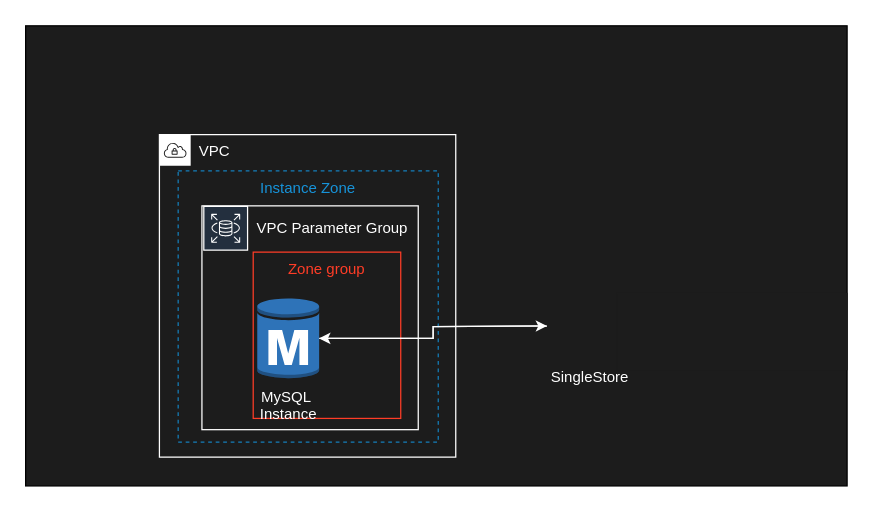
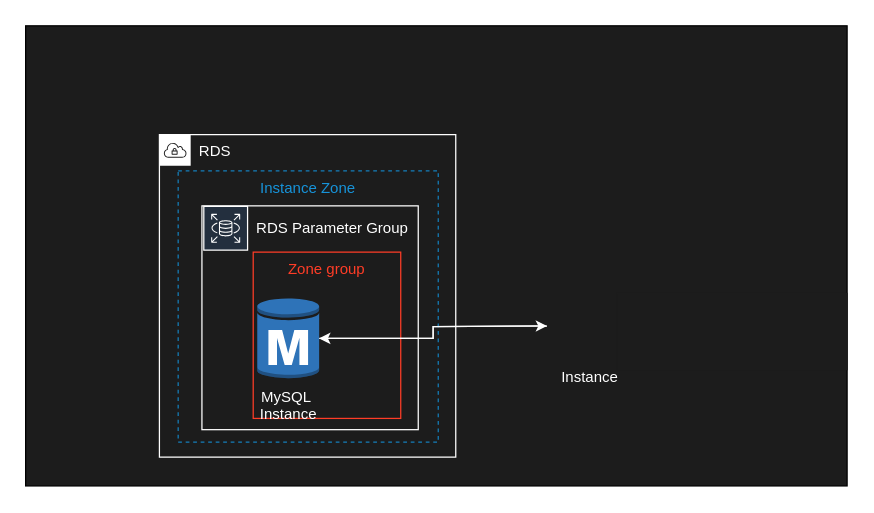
node "VPC": label "VPC" -> "RDS"
node "VPC Parameter Group": label "VPC Parameter Group" -> "RDS Parameter Group"
node "SingleStore": label "SingleStore" -> "Instance"
